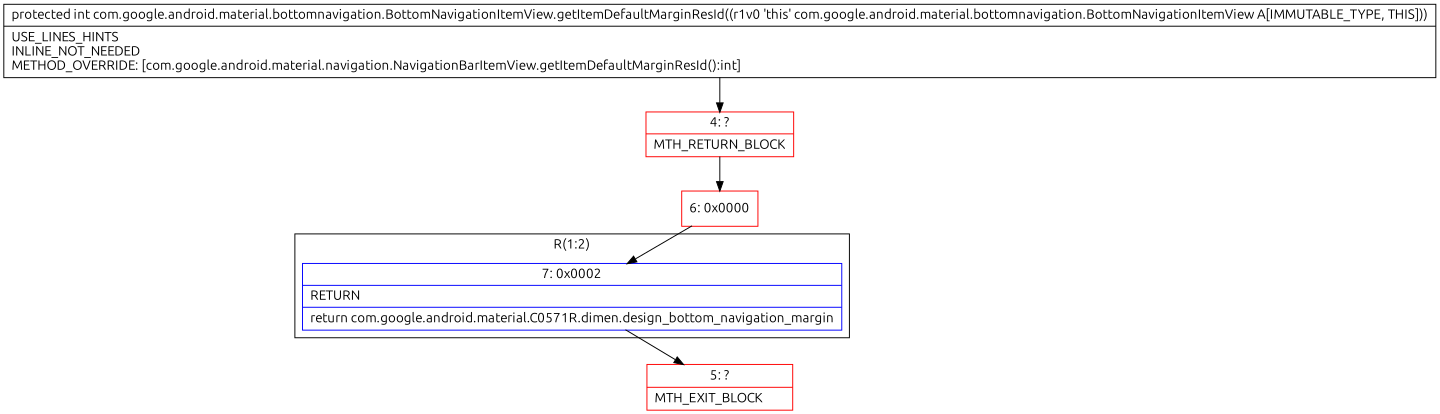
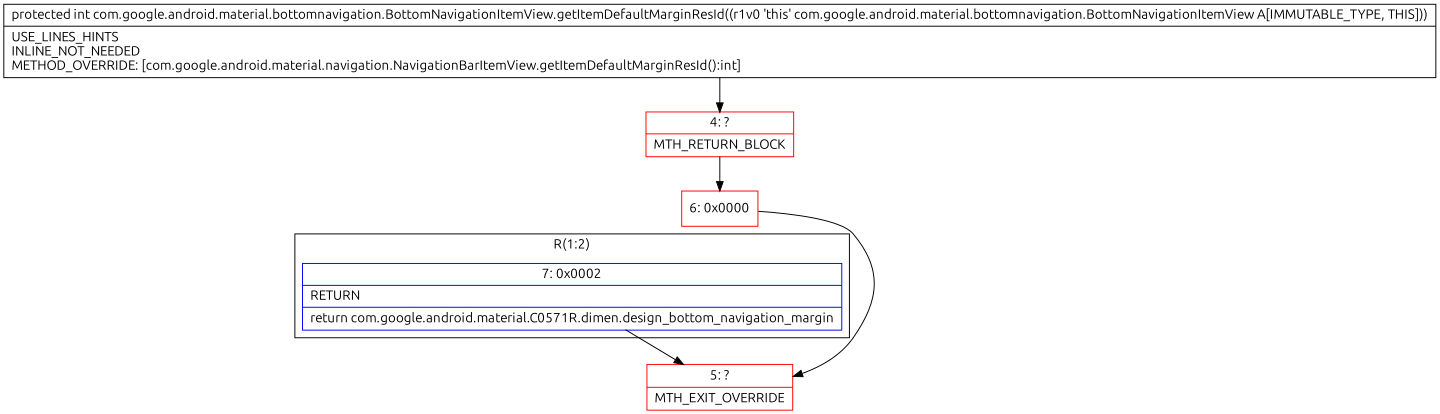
edge "6: 0x0000" -> "7: 0x0002": now "6: 0x0000" -> "5: ?"
node "5: ?": text "MTH_EXIT_BLOCK" -> "MTH_EXIT_OVERRIDE"
